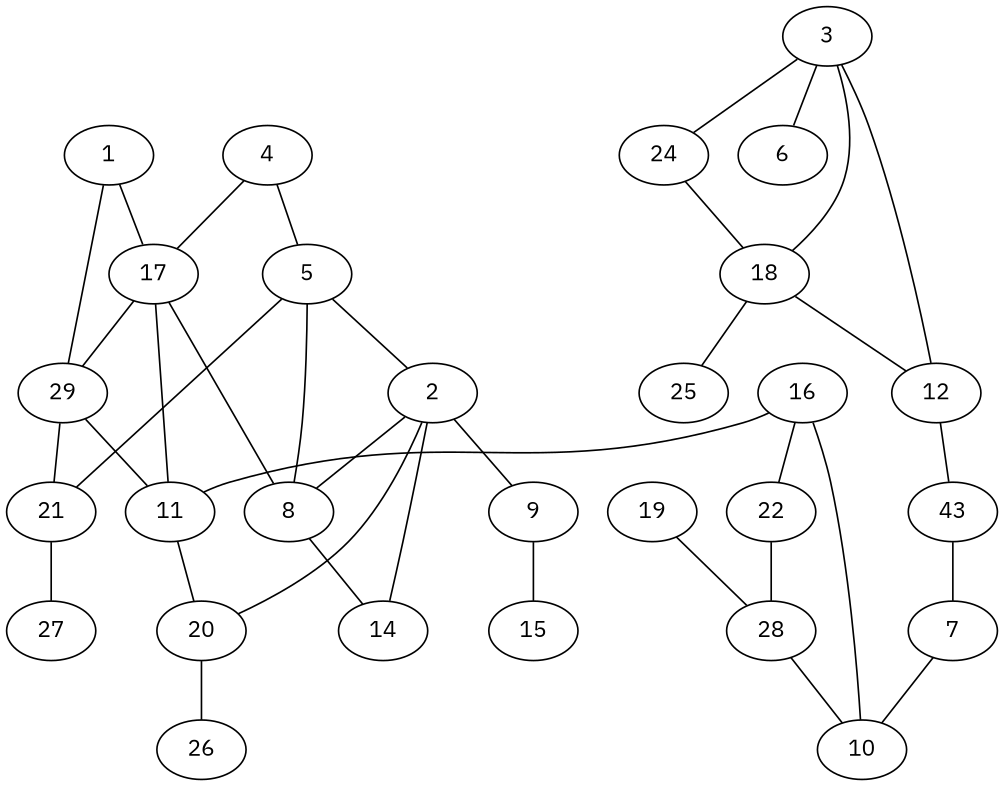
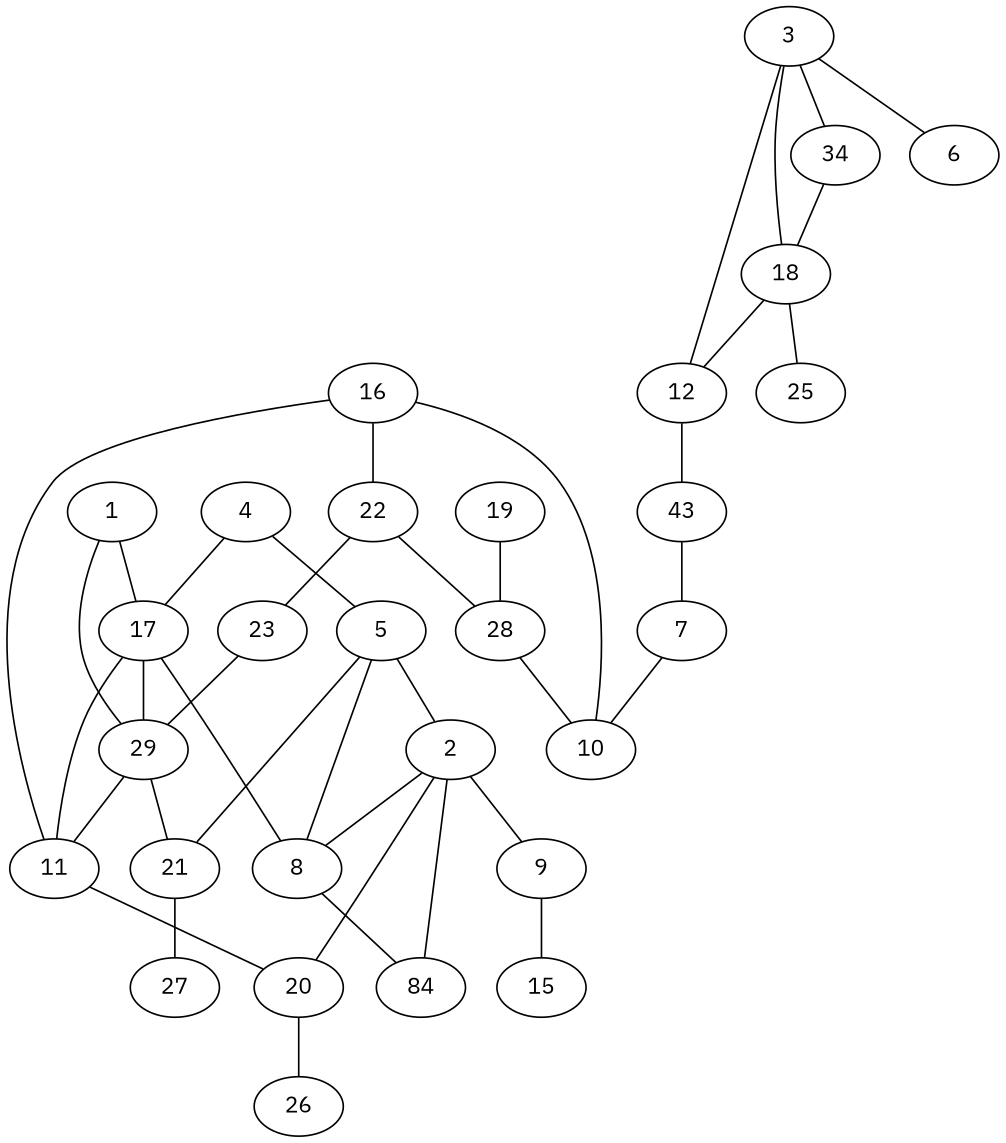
node "24": label "24" -> "34"
node "23": added
node "14": label "14" -> "84"
